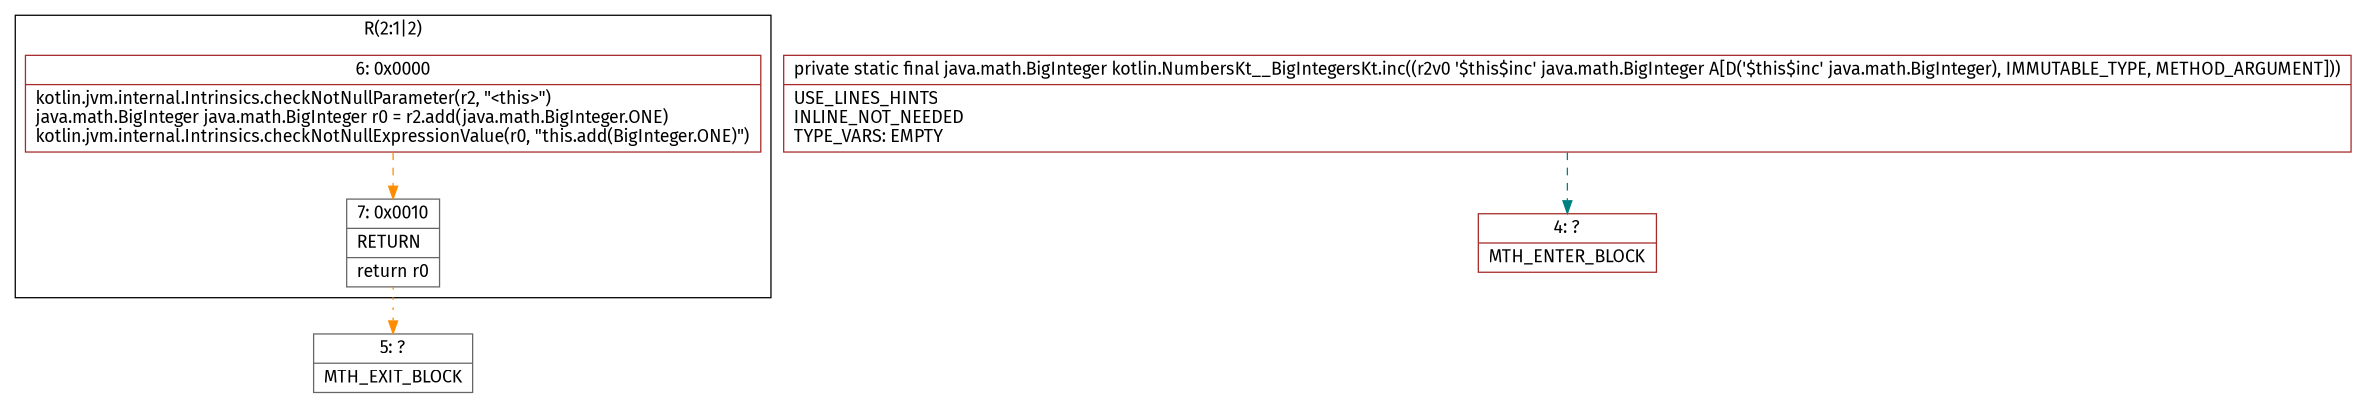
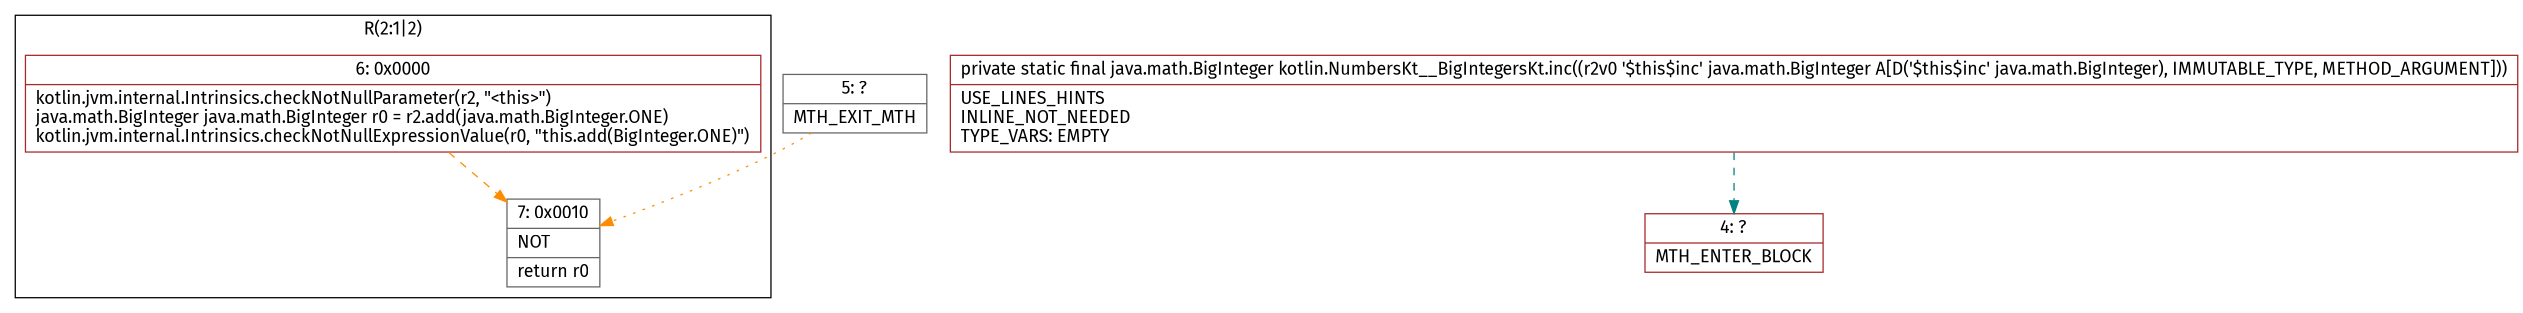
node "7: 0x0010": text "RETURN" -> "NOT"
edge "7: 0x0010" -> "5: ?": reversed
node "5: ?": text "MTH_EXIT_BLOCK" -> "MTH_EXIT_MTH"
